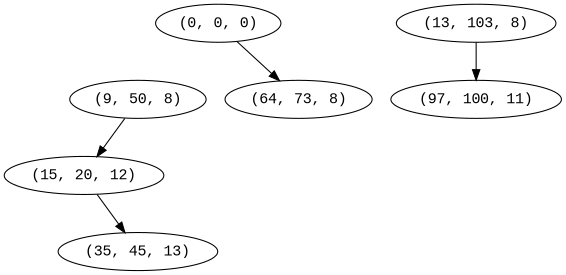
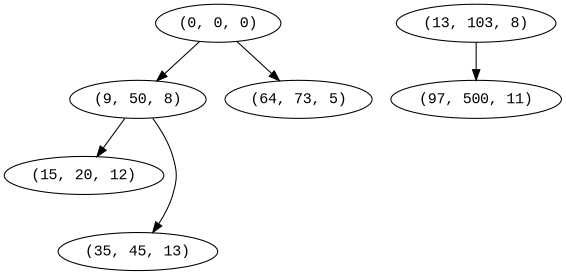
edge "(0, 0, 0)" -> "(9, 50, 8)": added
node "(64, 73, 8)": label "(64, 73, 8)" -> "(64, 73, 5)"
node "(97, 100, 11)": label "(97, 100, 11)" -> "(97, 500, 11)"
edge "(15, 20, 12)" -> "(35, 45, 13)": now "(9, 50, 8)" -> "(35, 45, 13)"
